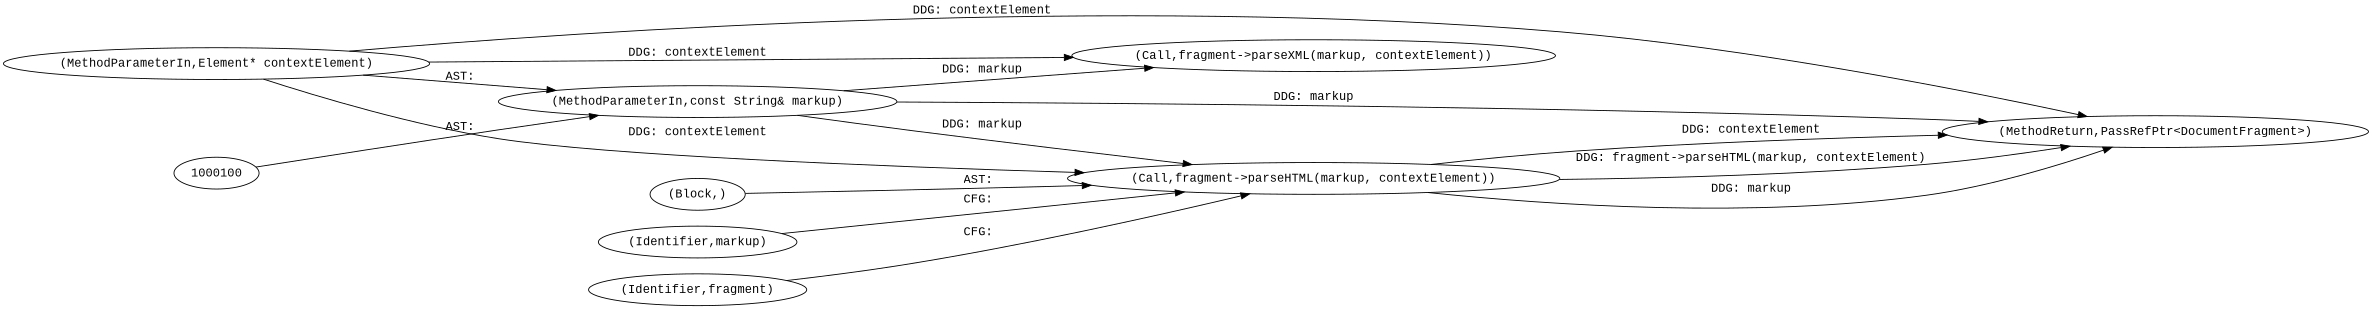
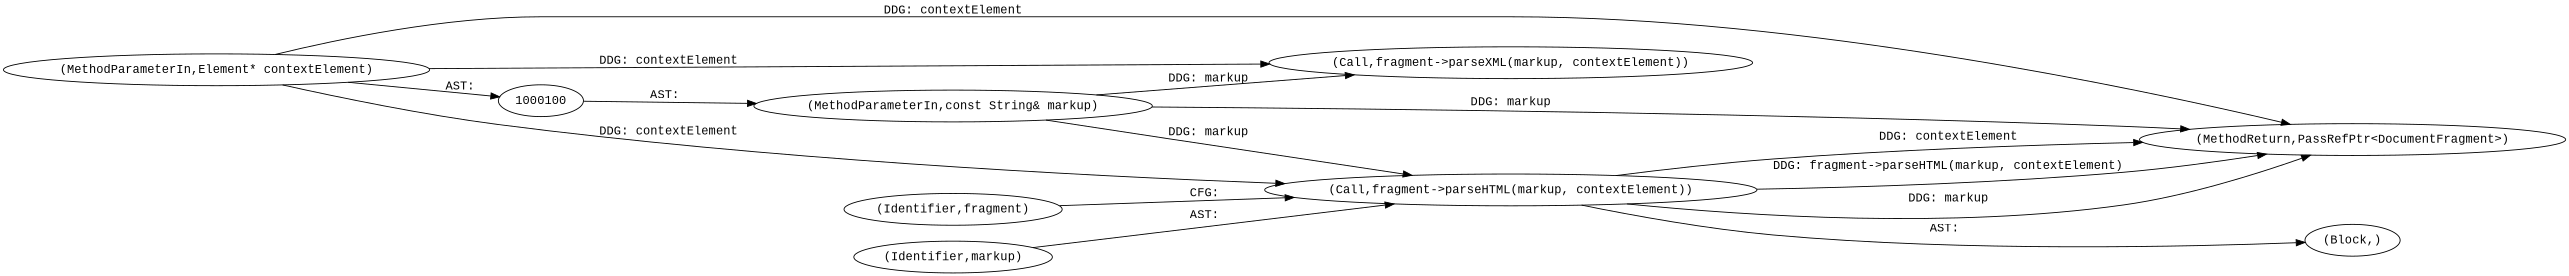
edge "(MethodParameterIn,Element* contextElement)" -> "(MethodParameterIn,const String& markup)": now "(MethodParameterIn,Element* contextElement)" -> "1000100"
edge "(Block,)" -> "(Call,fragment->parseHTML(markup, contextElement))": reversed
edge "(Identifier,markup)" -> "(Call,fragment->parseHTML(markup, contextElement))": label "CFG: " -> "AST: "
